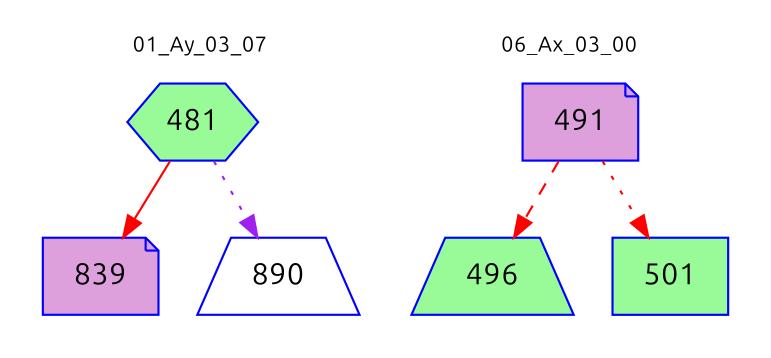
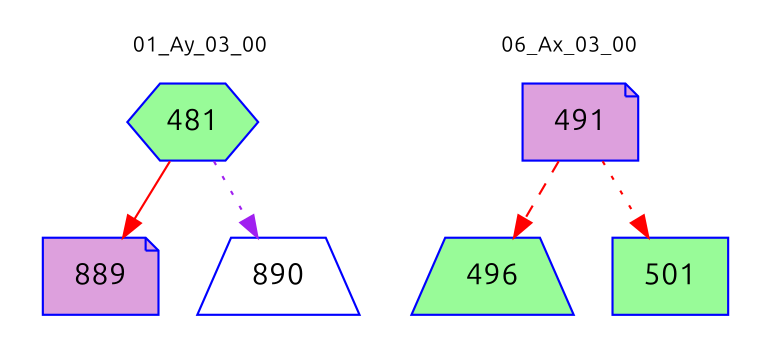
cluster "01_Ay_03_07": label "01_Ay_03_07" -> "01_Ay_03_00"
node "839": label "839" -> "889"
